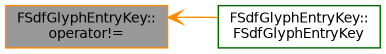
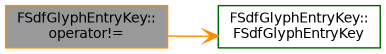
edge "FSdfGlyphEntryKey:: FSdfGlyphEntryKey" -> "FSdfGlyphEntryKey:: operator!=": reversed
